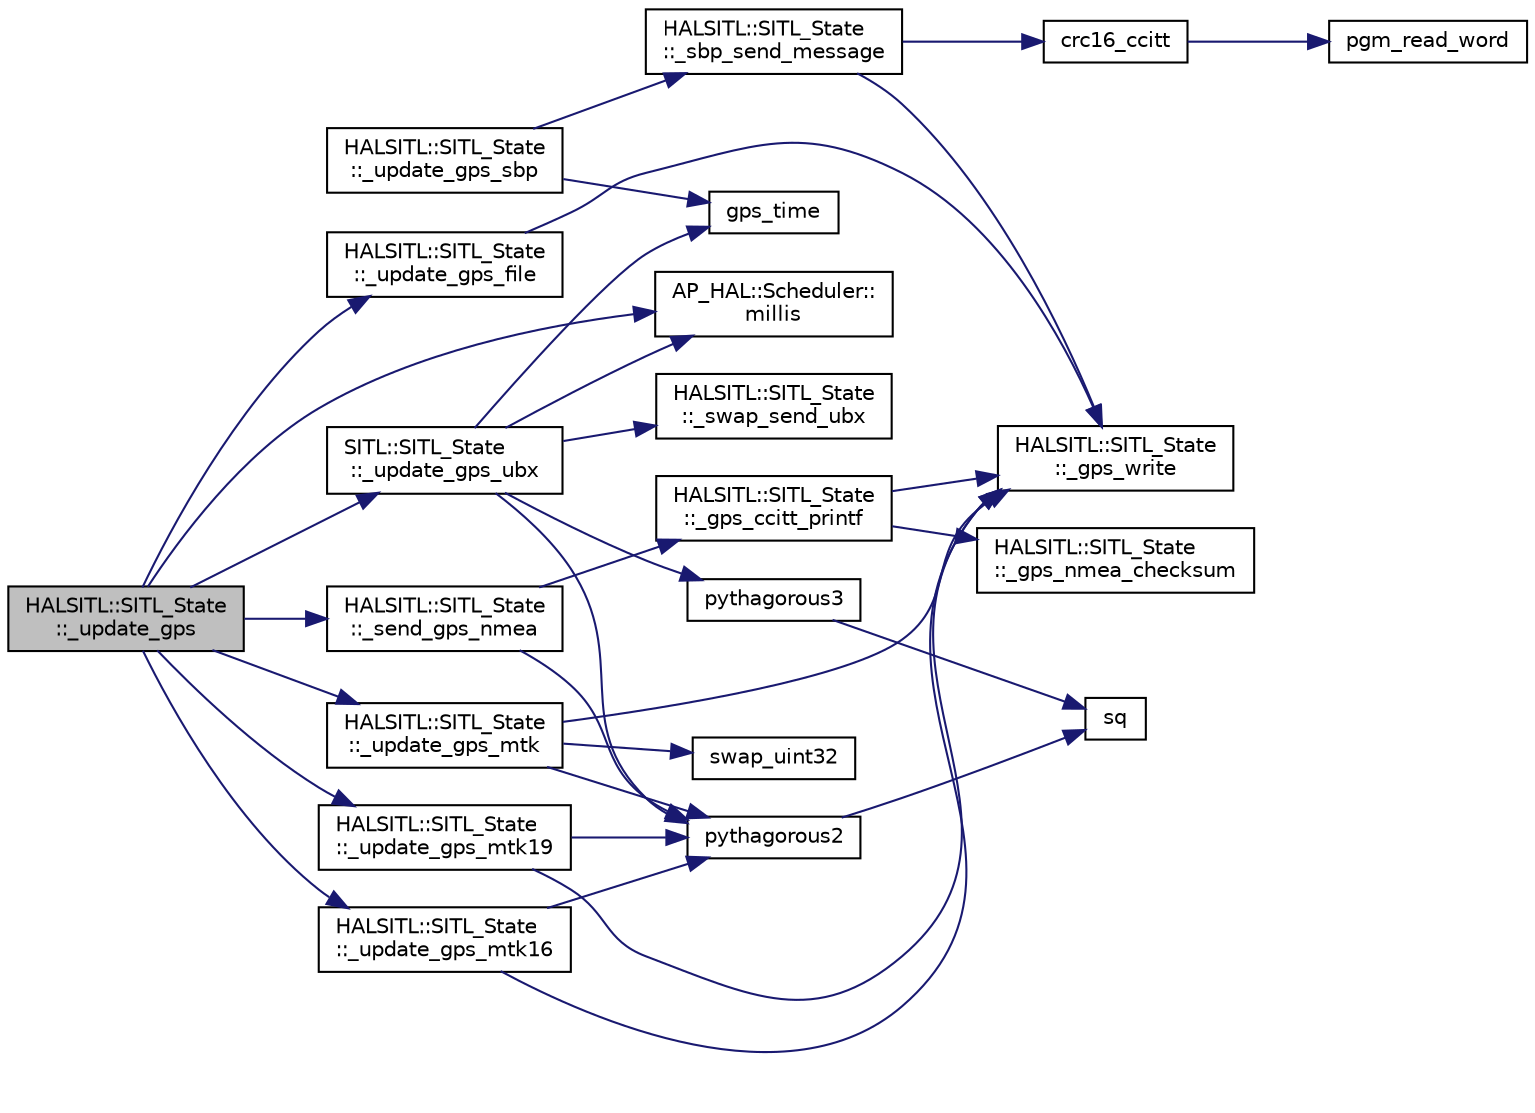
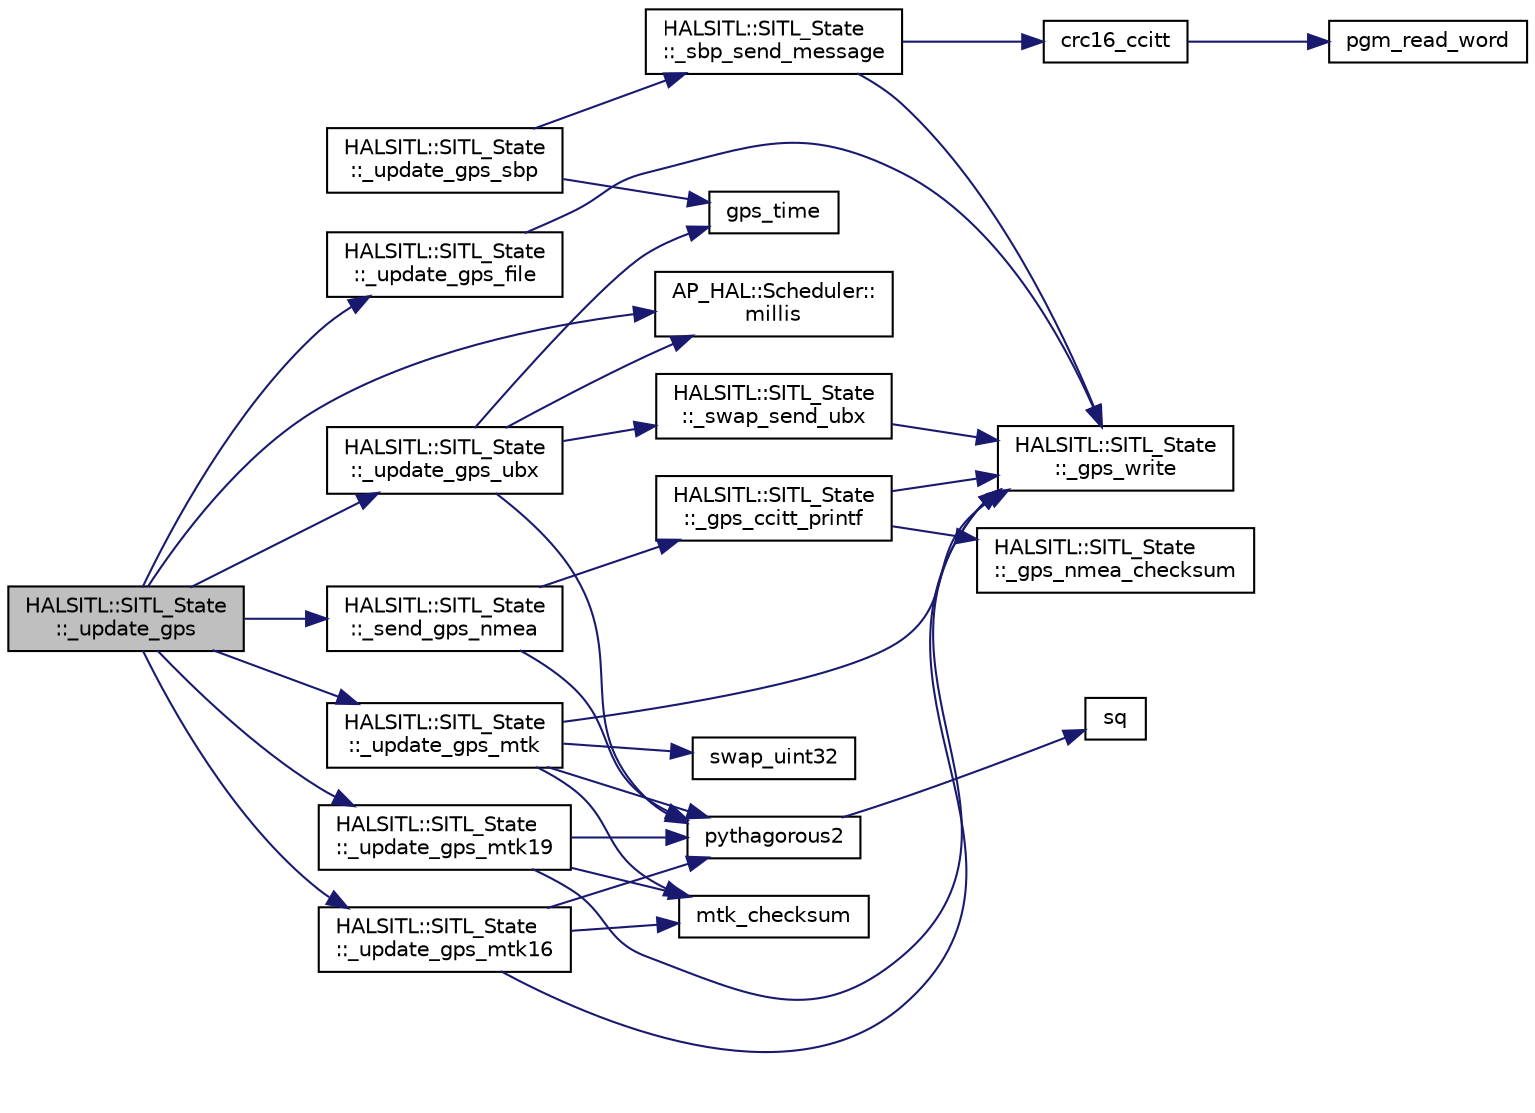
edge "HALSITL::SITL_State ::_swap_send_ubx" -> "HALSITL::SITL_State ::_gps_write": added
node "SITL::SITL_State ::_update_gps_ubx": label "SITL::SITL_State ::_update_gps_ubx" -> "HALSITL::SITL_State ::_update_gps_ubx"
node "pythagorous3": removed
node "mtk_checksum": added
